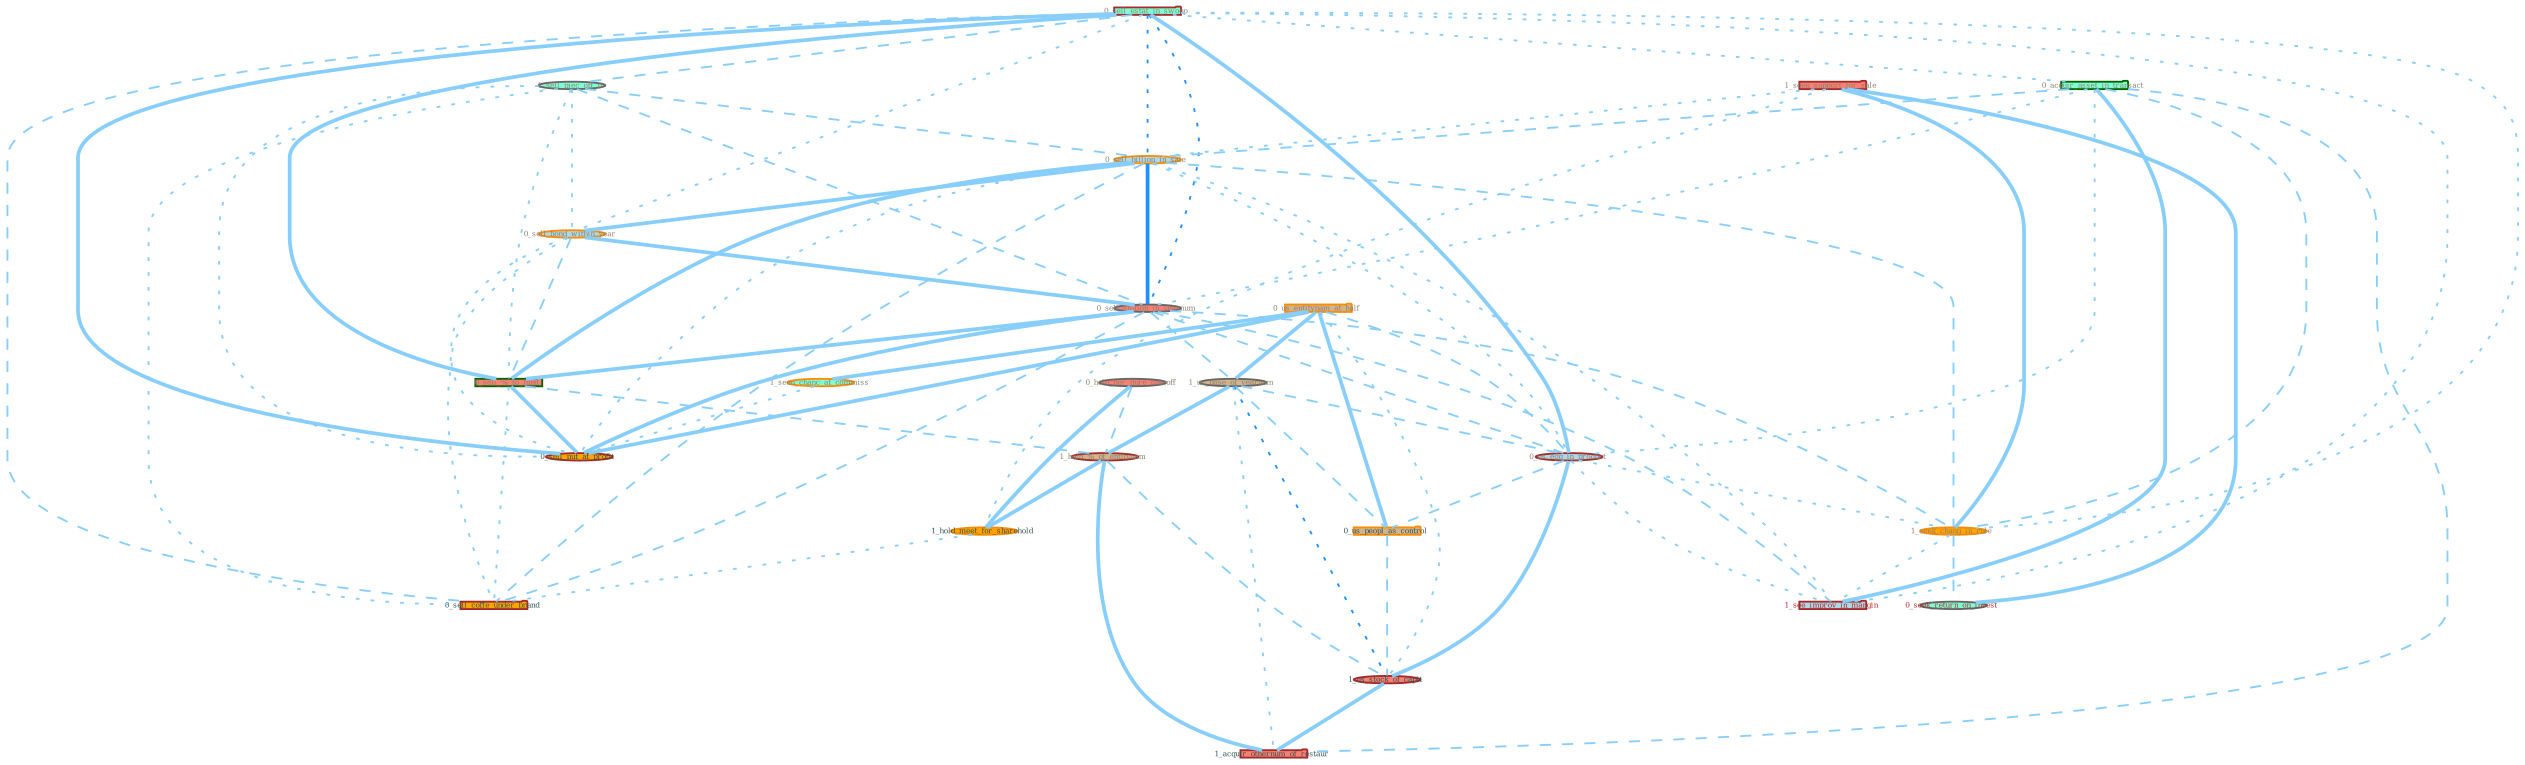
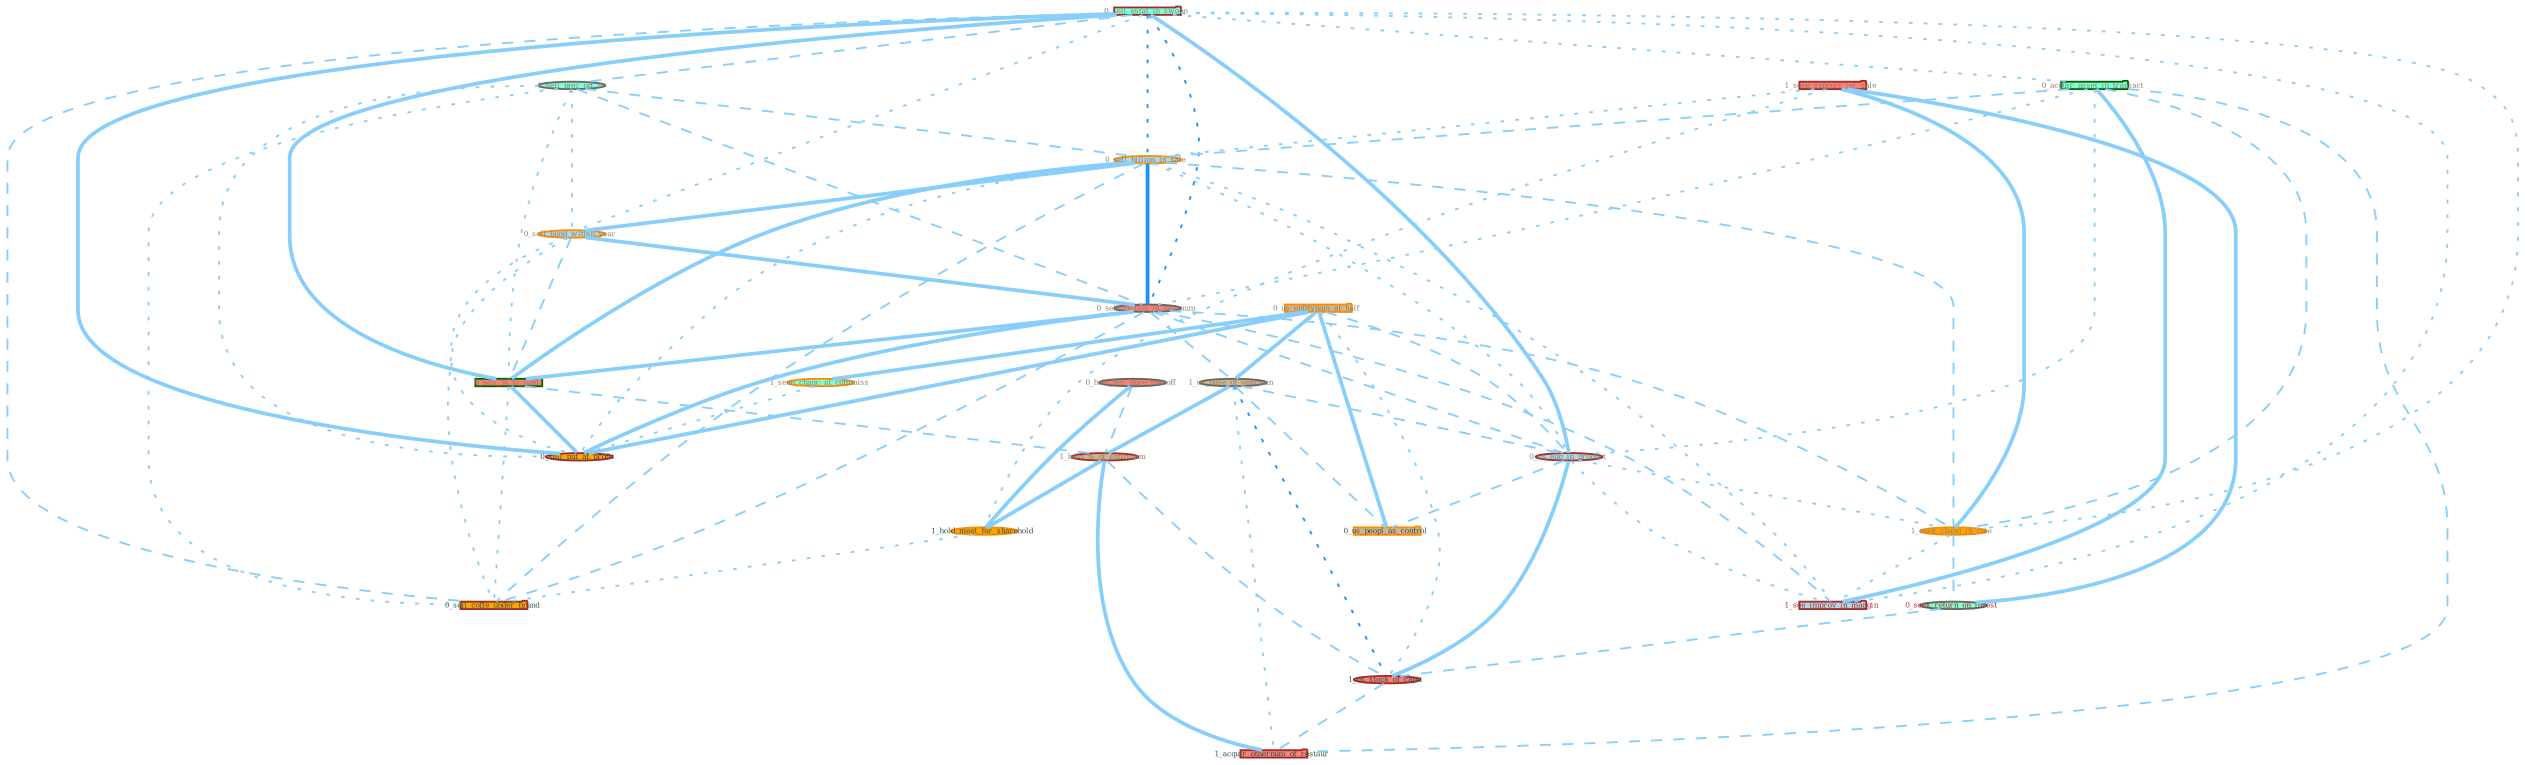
edge "0_us_peopl_as_control" -- "1_us_stock_of_capit": now "0_seek_return_on_invest" -- "1_us_stock_of_capit"
edge "1_us_stock_of_capit" -- "1_acquir_othernum_of_restaur": style bold -> dashed
